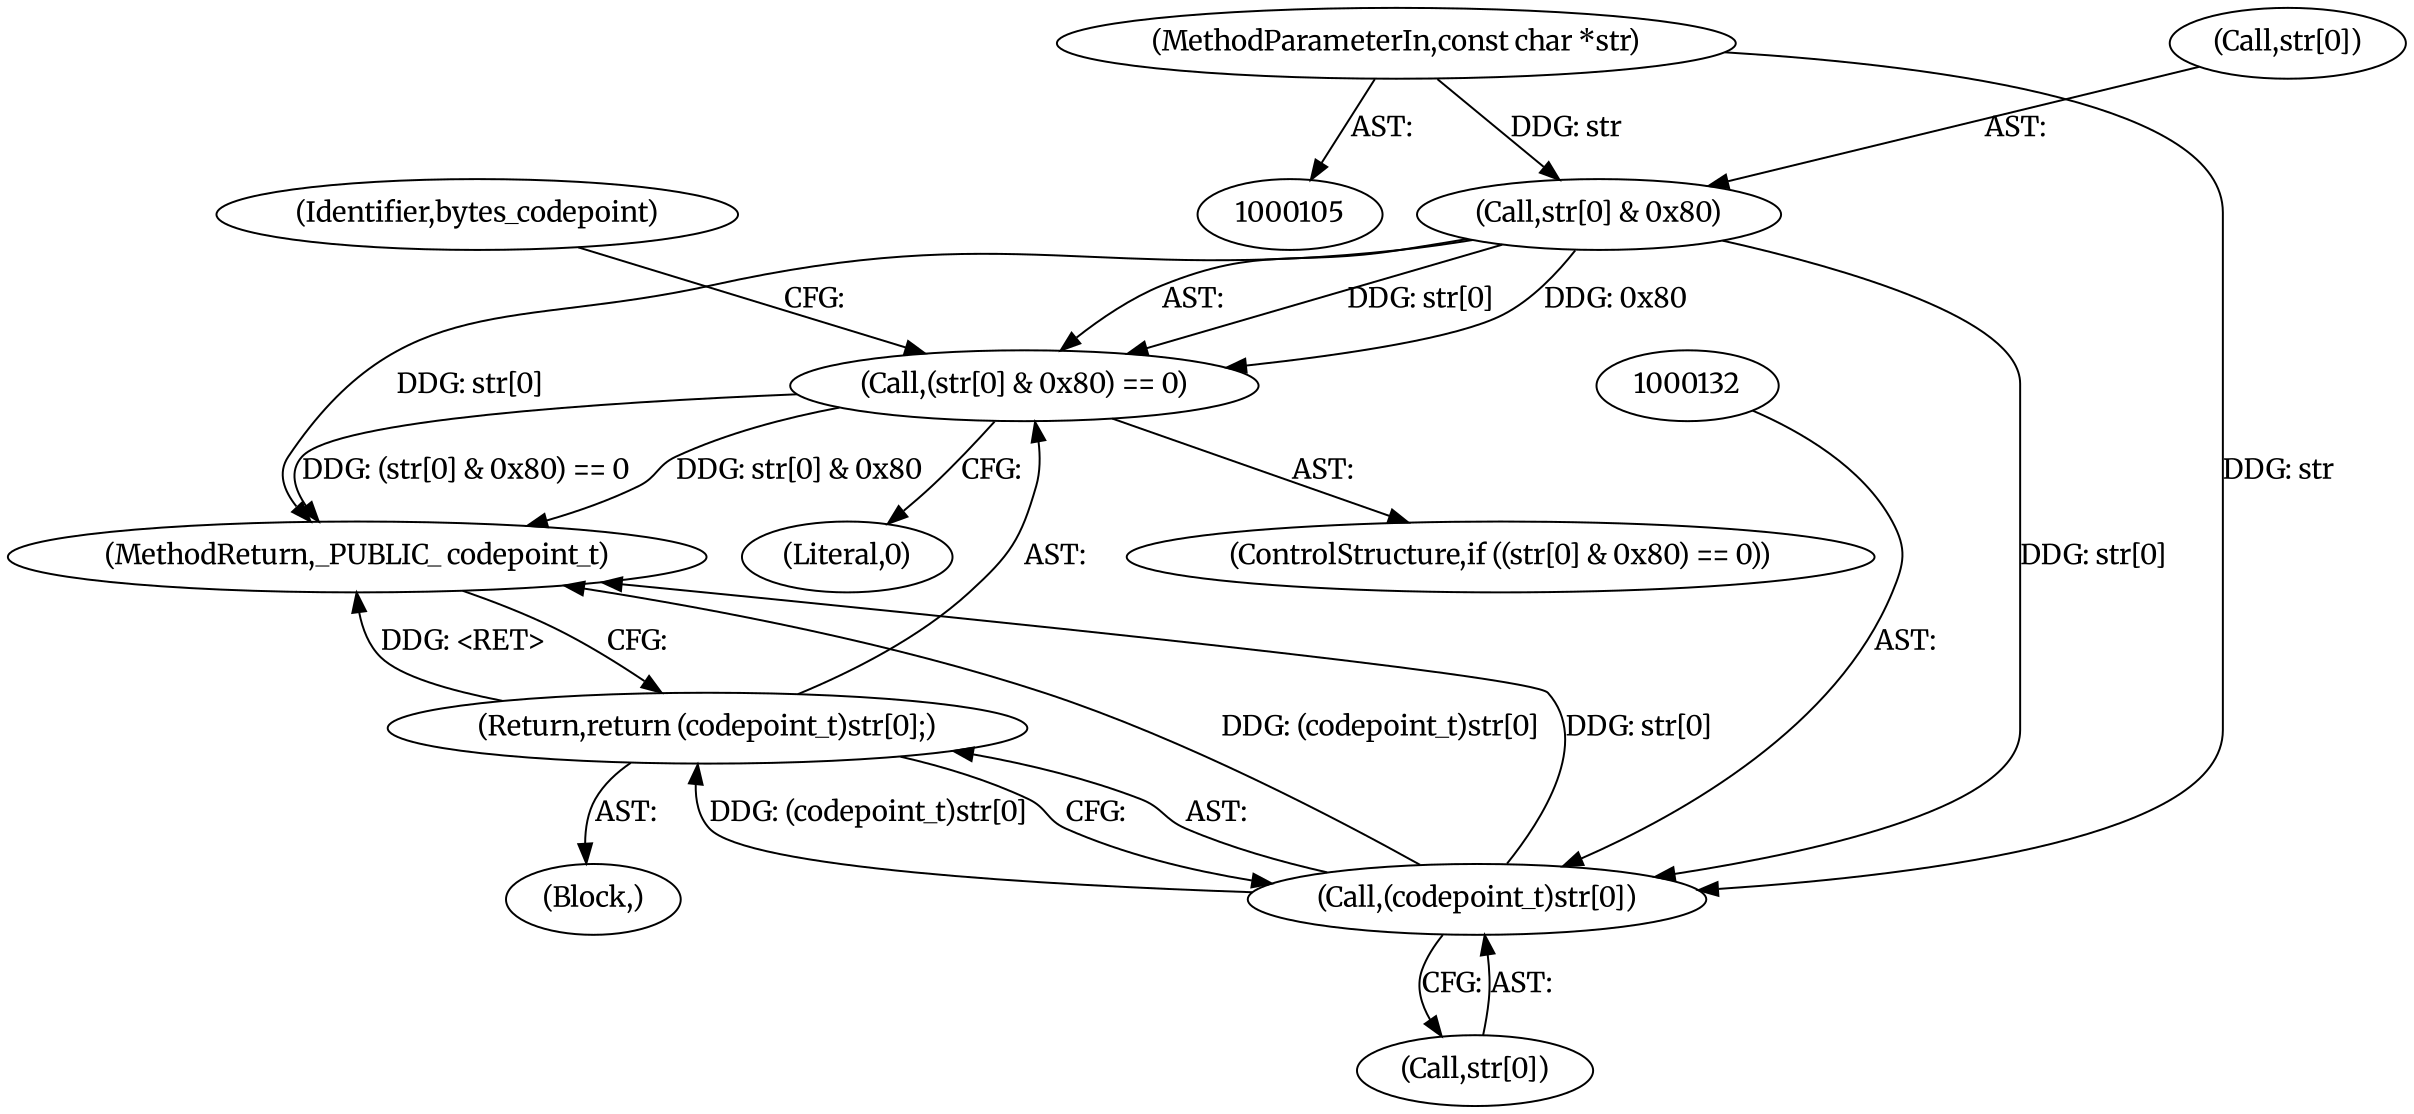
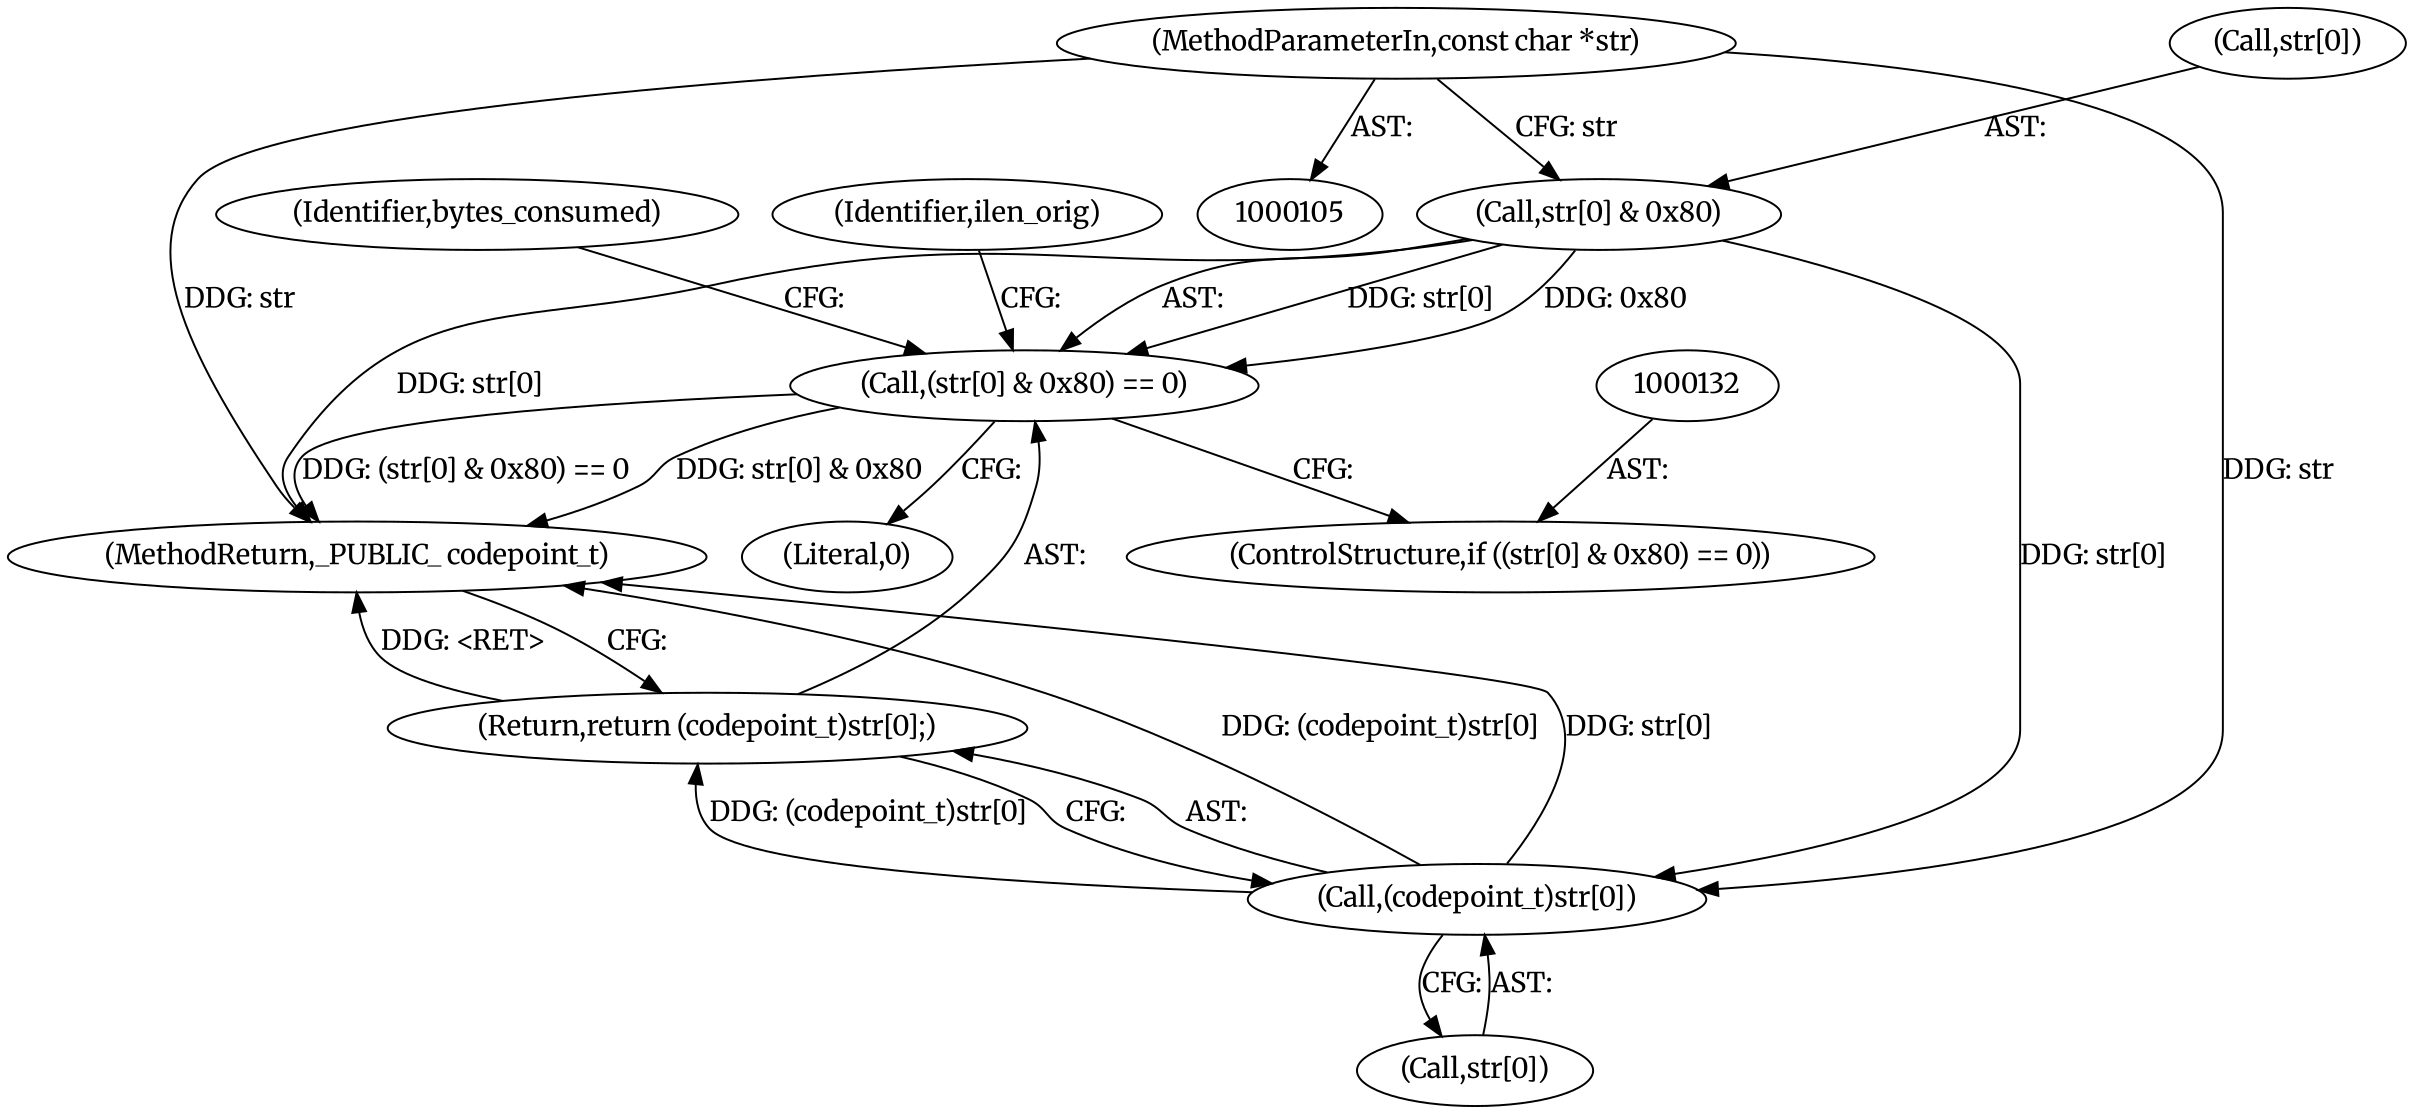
edge "(MethodParameterIn,const char *str)" -> "(MethodReturn,_PUBLIC_ codepoint_t)": added, label "DDG: str"
edge "(MethodParameterIn,const char *str)" -> "(Call,str[0] & 0x80)": label "DDG: str" -> "CFG: str"
node "(Identifier,bytes_codepoint)": label "(Identifier,bytes_codepoint)" -> "(Identifier,bytes_consumed)"
node "(Identifier,ilen_orig)": added
edge "(Call,(str[0] & 0x80) == 0)" -> "(ControlStructure,if ((str[0] & 0x80) == 0))": label "AST: " -> "CFG: "
edge "1000132" -> "(Call,(codepoint_t)str[0])": now "1000132" -> "(ControlStructure,if ((str[0] & 0x80) == 0))"
node "(Block,)": removed
